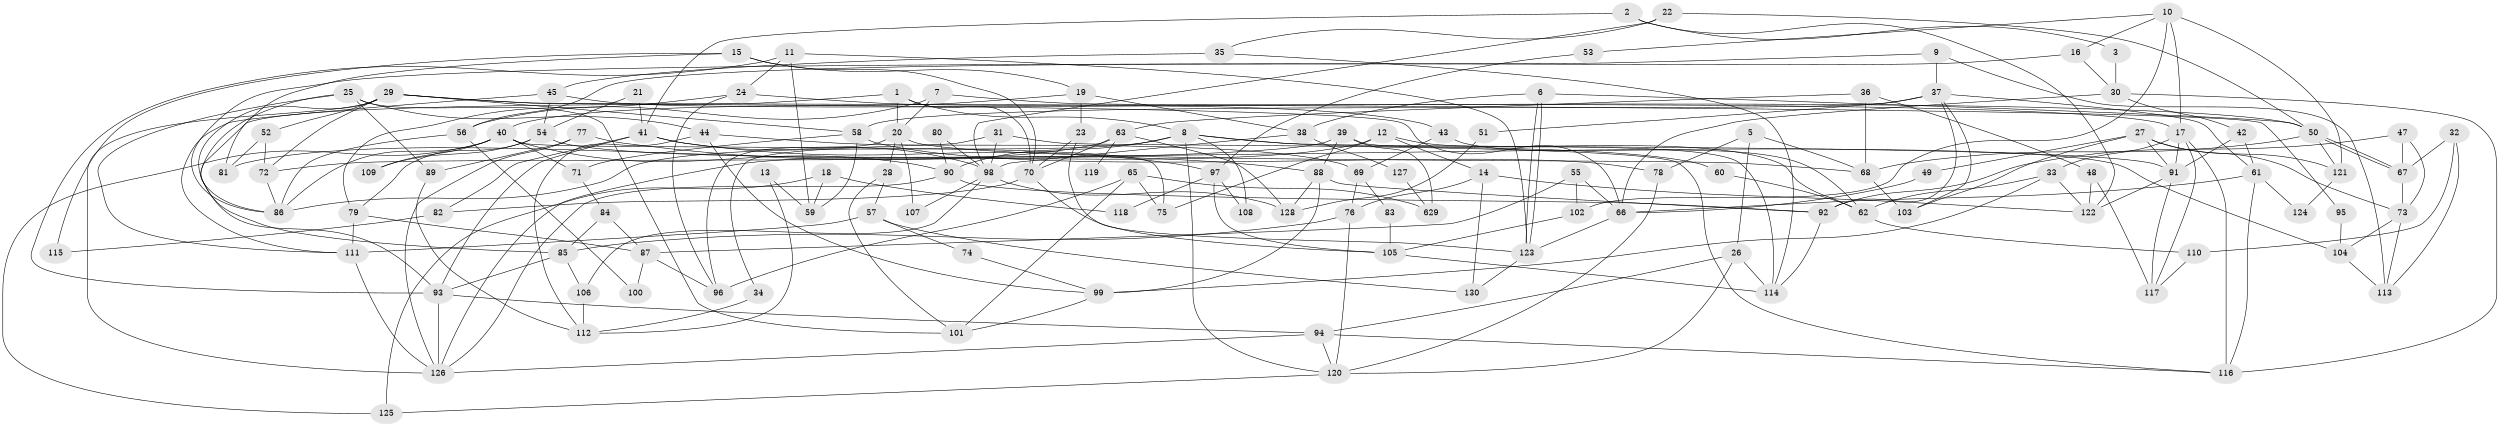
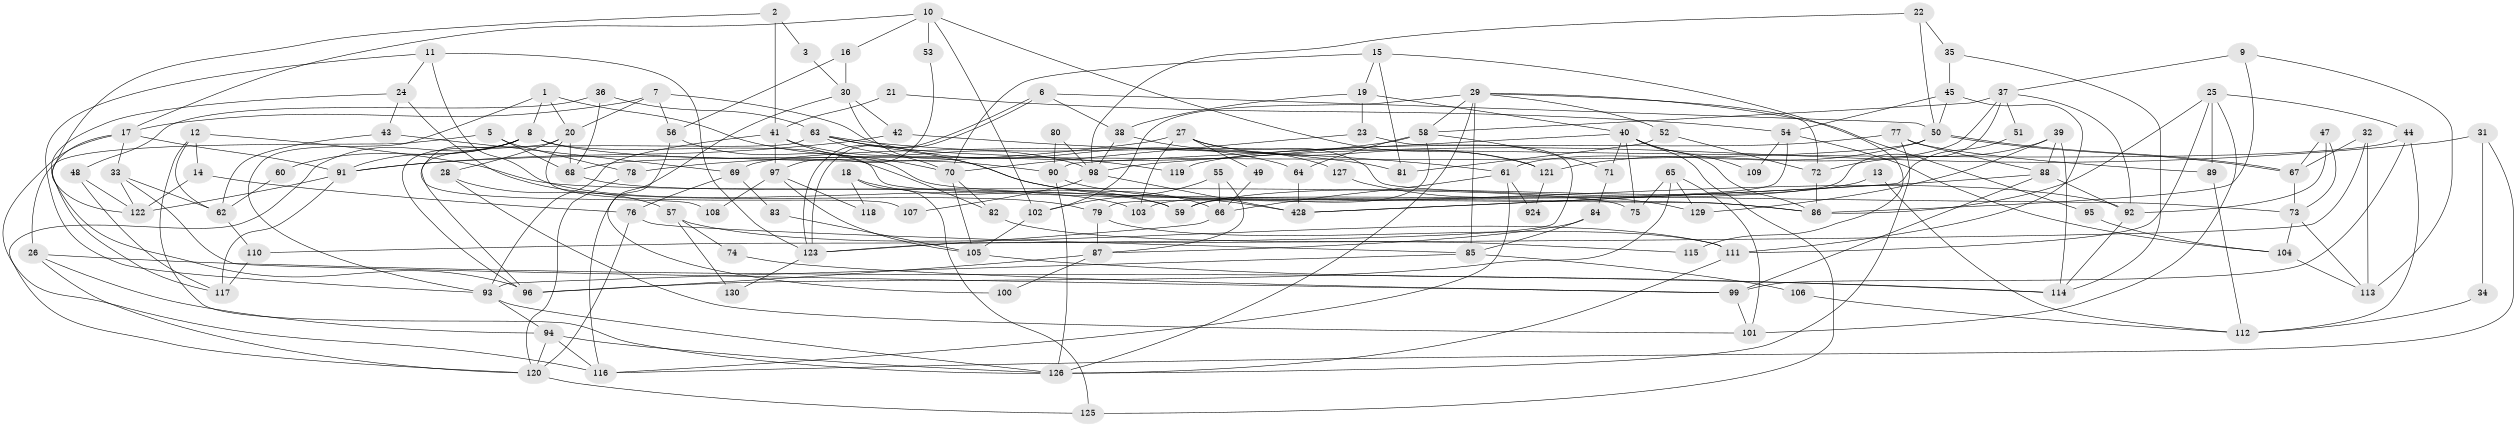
edge "29" -- "66": now "29" -- "102"
edge "63" -- "96": added
edge "77" -- "119": added
node "64": added
node "128": label "128" -> "428"
node "629": label "629" -> "129"
node "124": label "124" -> "924"
edge "14" -- "130": removed
edge "98" -- "106": removed
